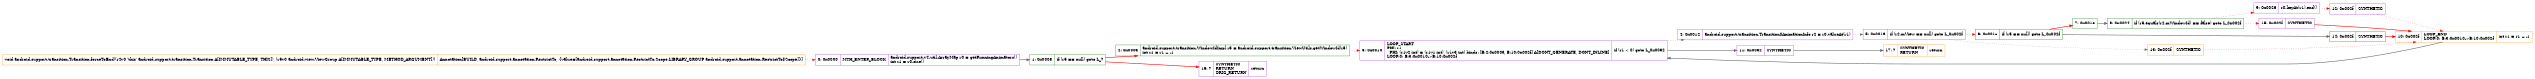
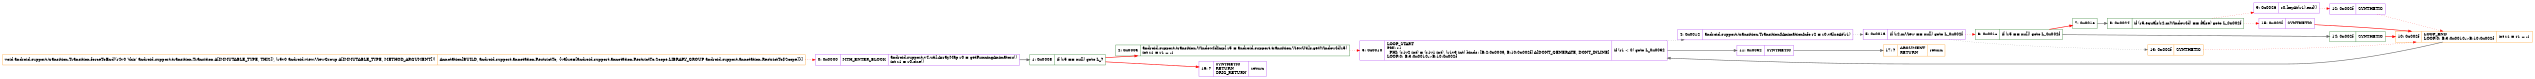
node "17: ?": text "SYNTHETIC" -> "ARGUMENT"
